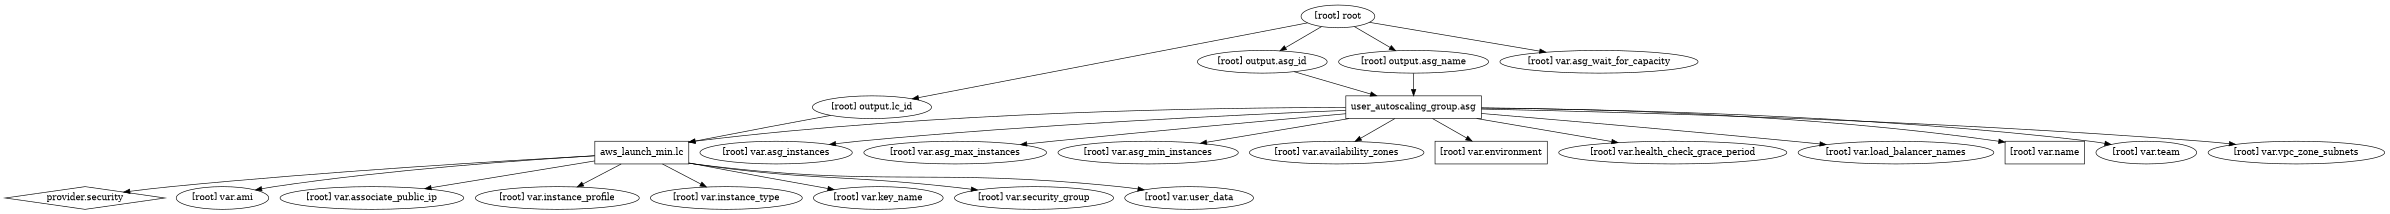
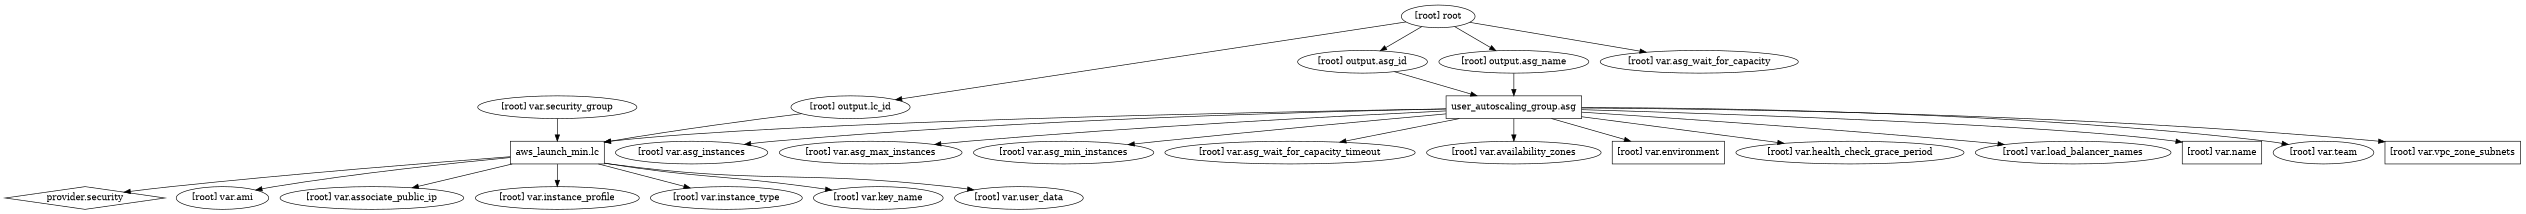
node "[root] var.asg_wait_for_capacity_timeout": added
node "[root] var.vpc_zone_subnets": shape ellipse -> box
edge "aws_launch_min.lc" -> "[root] var.security_group": reversed
